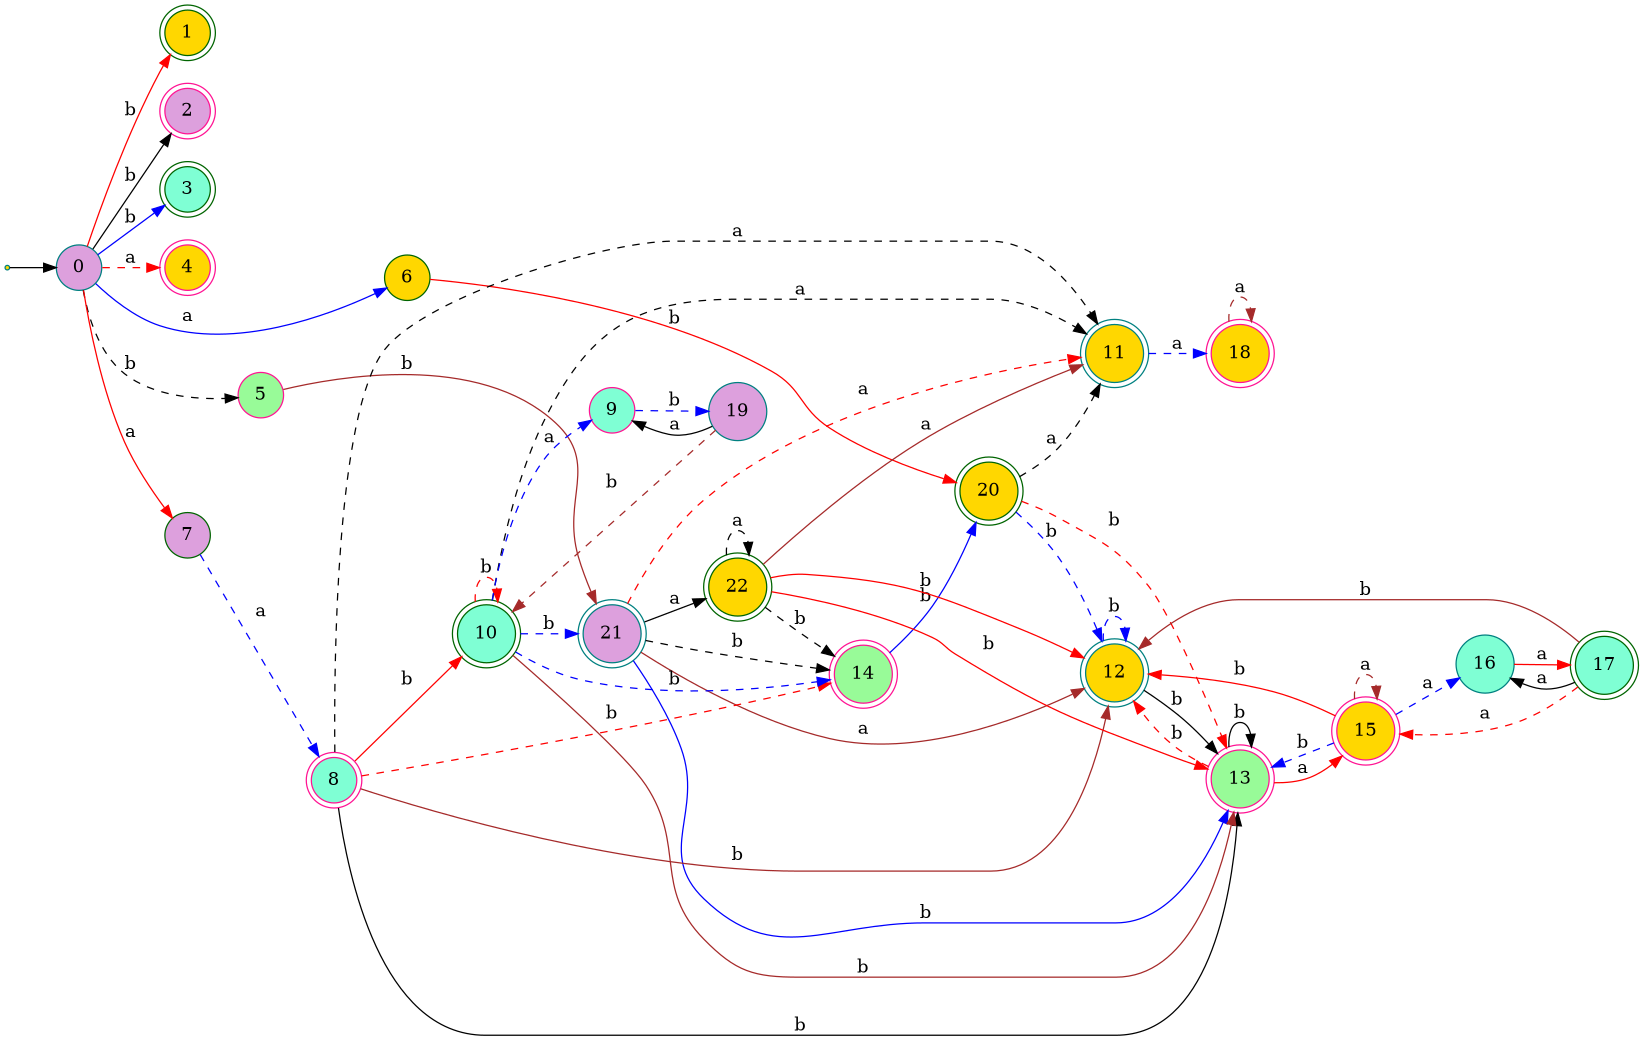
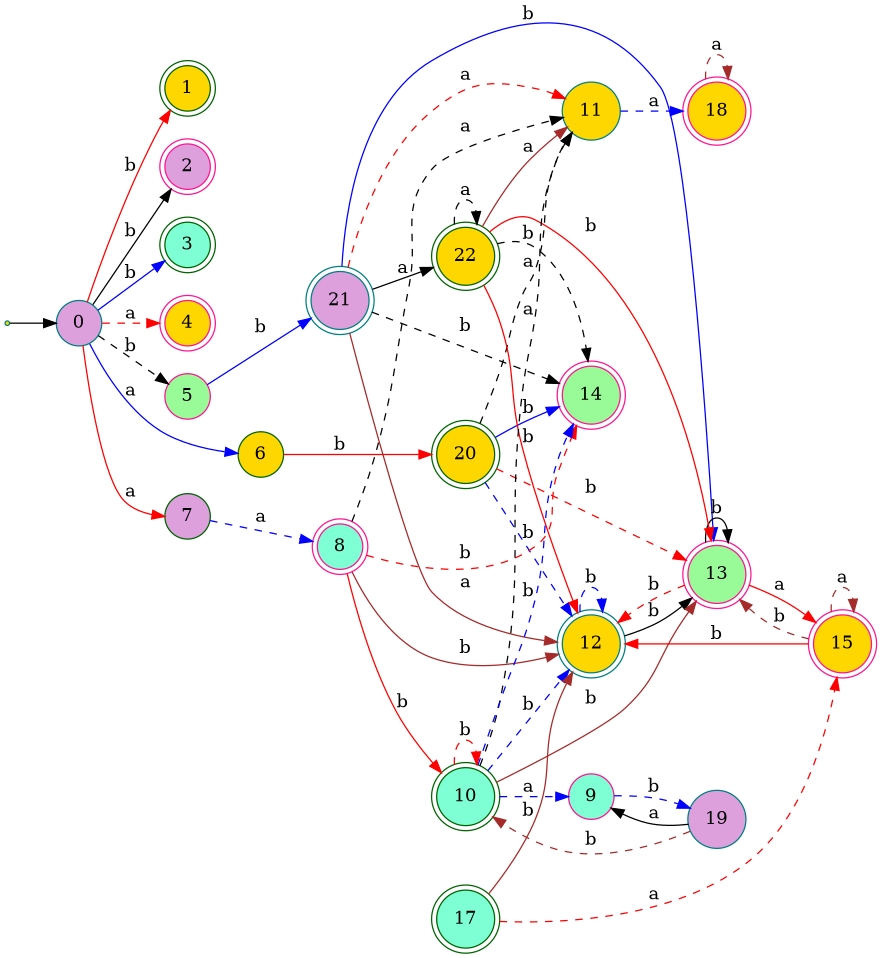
node "11": shape doublecircle -> circle
edge "5" -> "21": color brown -> blue
edge "14" -> "20": reversed
edge "10" -> "21": now "10" -> "12"
node "16": removed
edge "15" -> "13": color blue -> brown
edge "8" -> "13": removed, label "b"
